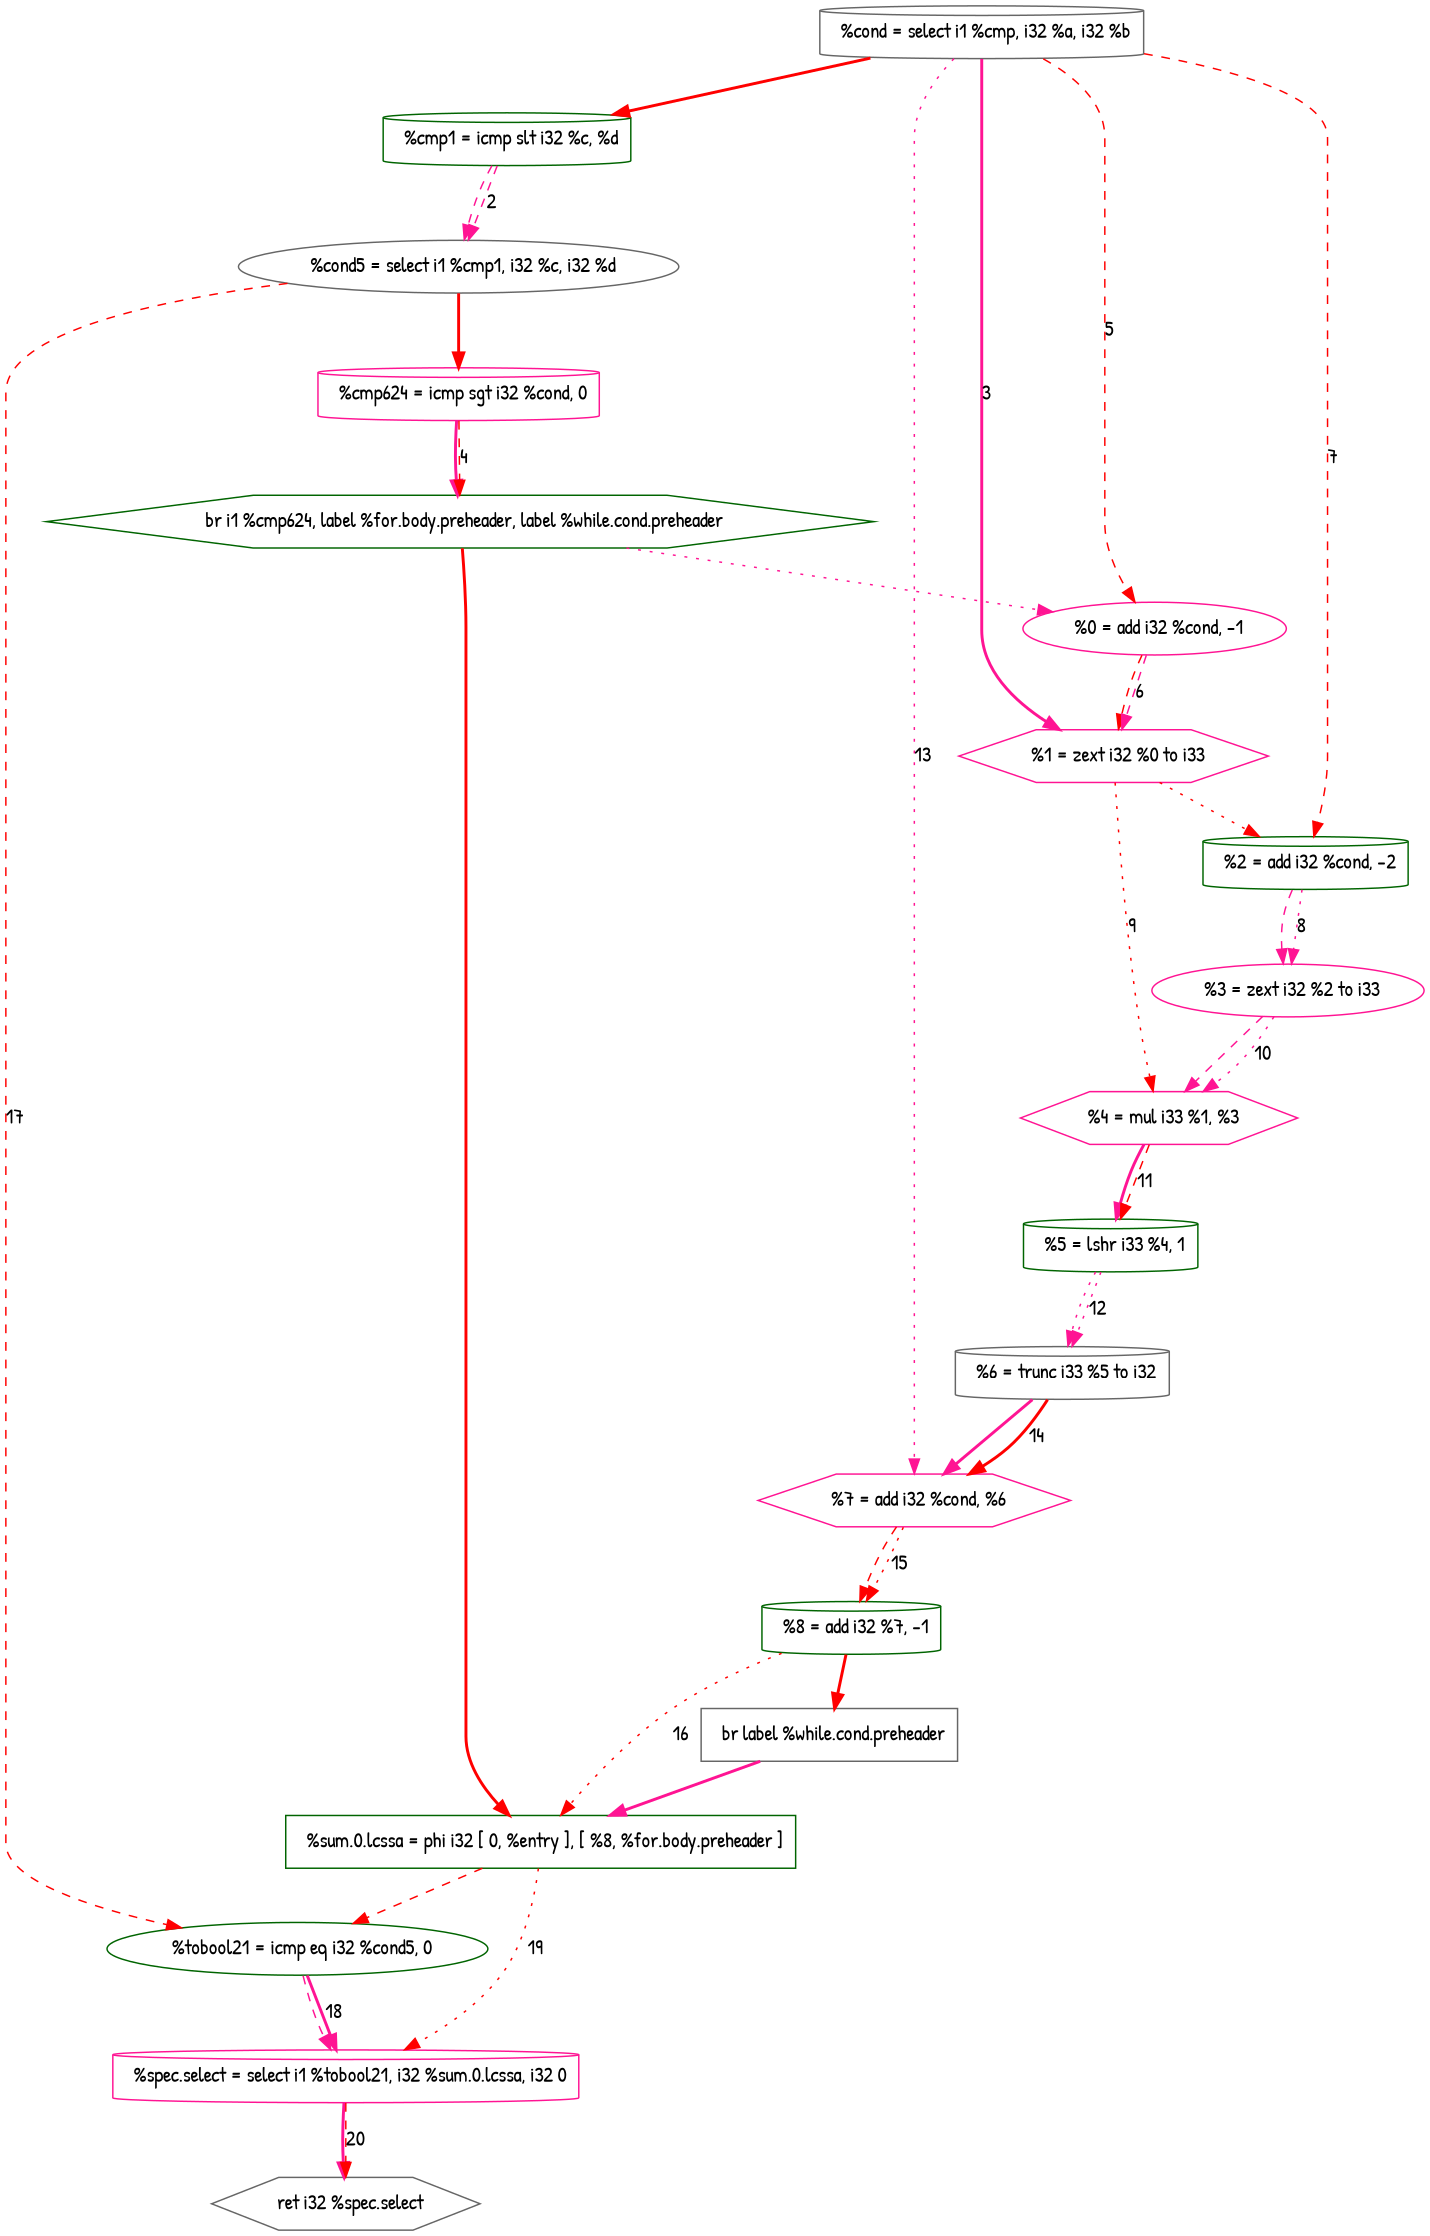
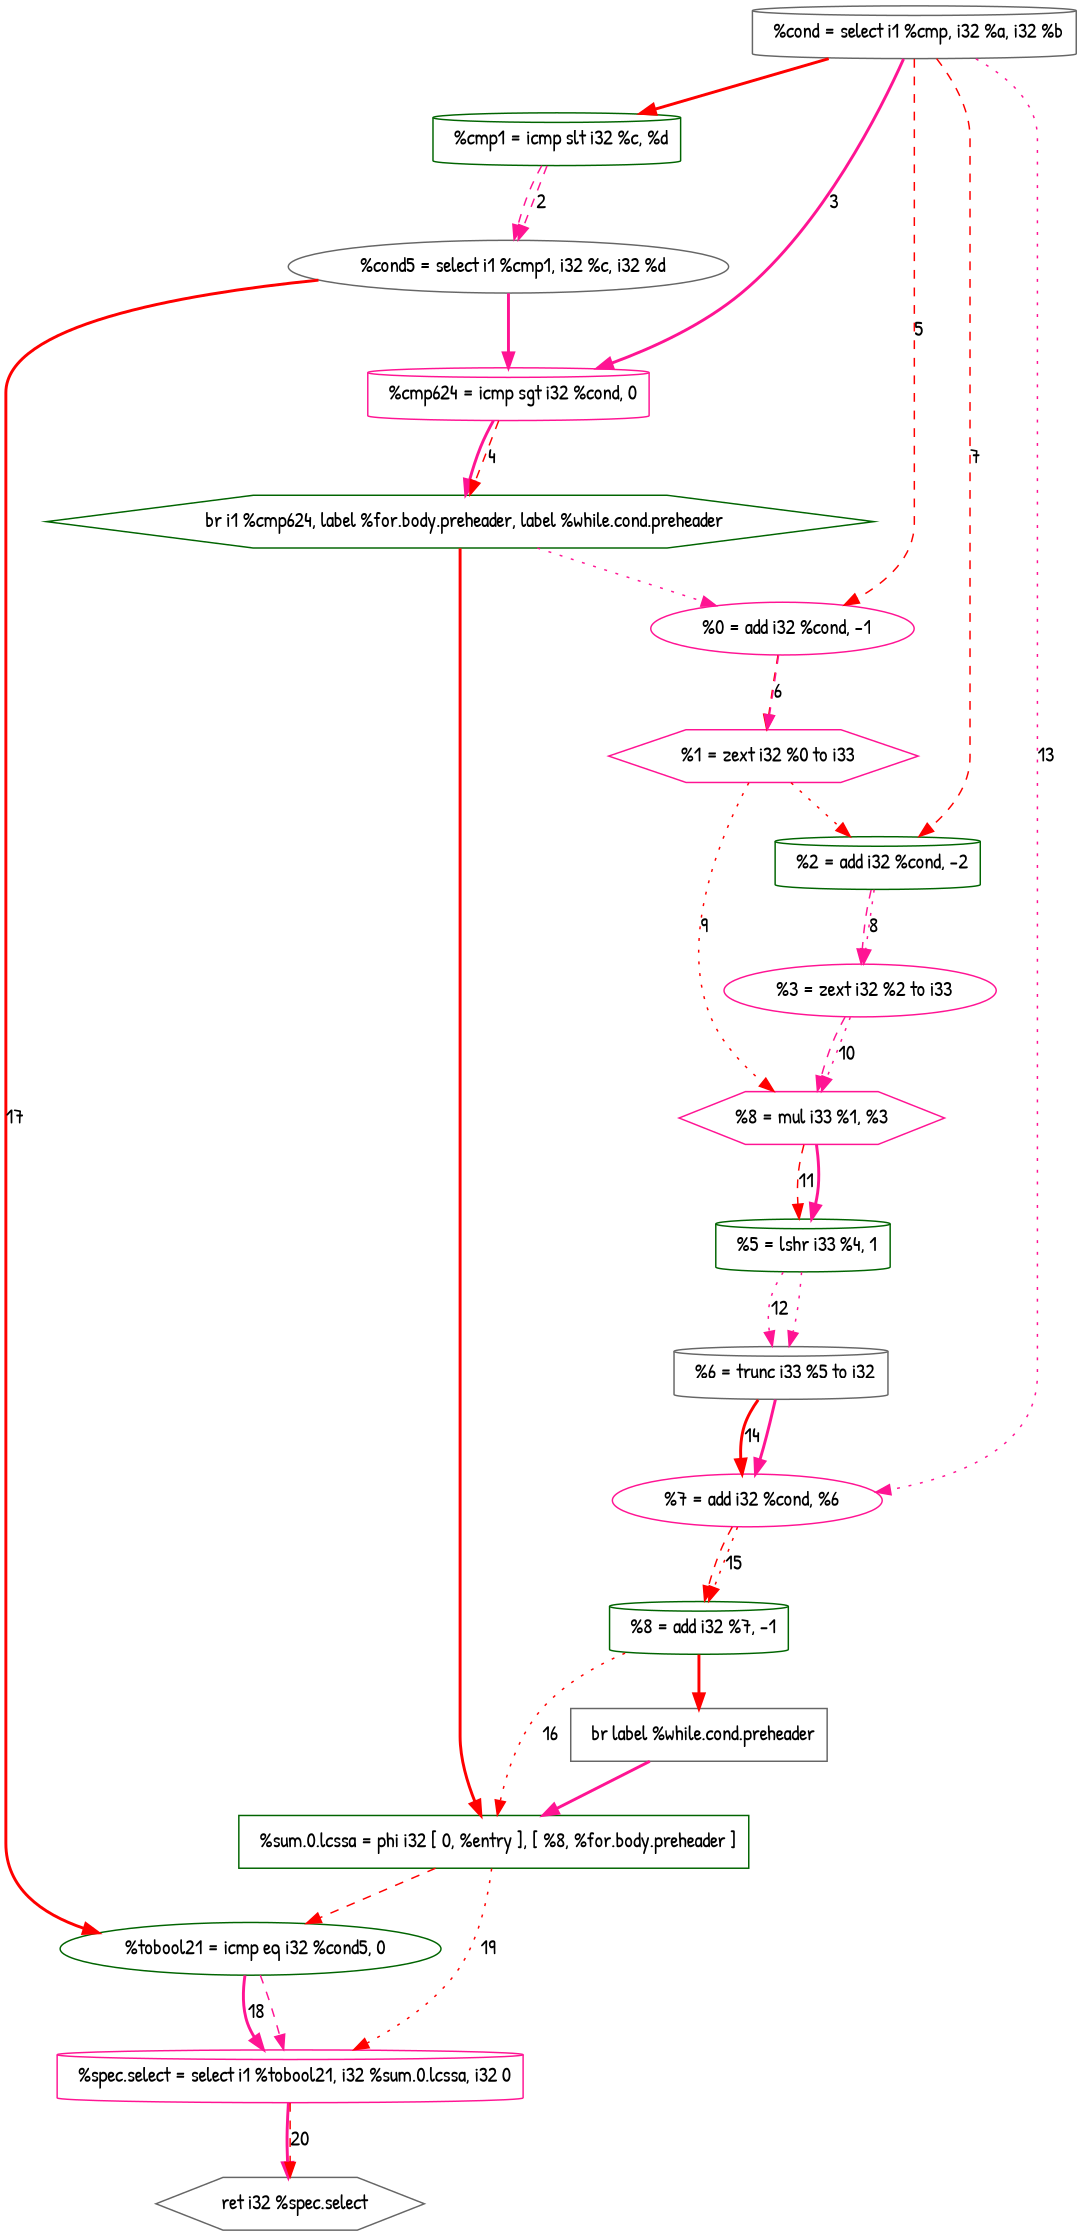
edge "%cond5 = select i1 %cmp1, i32 %c, i32 %d" -> "%cmp624 = icmp sgt i32 %cond, 0": color red -> deeppink
edge "%cond = select i1 %cmp, i32 %a, i32 %b" -> "%1 = zext i32 %0 to i33": now "%cond = select i1 %cmp, i32 %a, i32 %b" -> "%cmp624 = icmp sgt i32 %cond, 0"
edge "%cond5 = select i1 %cmp1, i32 %c, i32 %d" -> "%tobool21 = icmp eq i32 %cond5, 0": style dashed -> bold
node "%4 = mul i33 %1, %3": label "%4 = mul i33 %1, %3" -> "%8 = mul i33 %1, %3"
node "%7 = add i32 %cond, %6": shape hexagon -> ellipse
